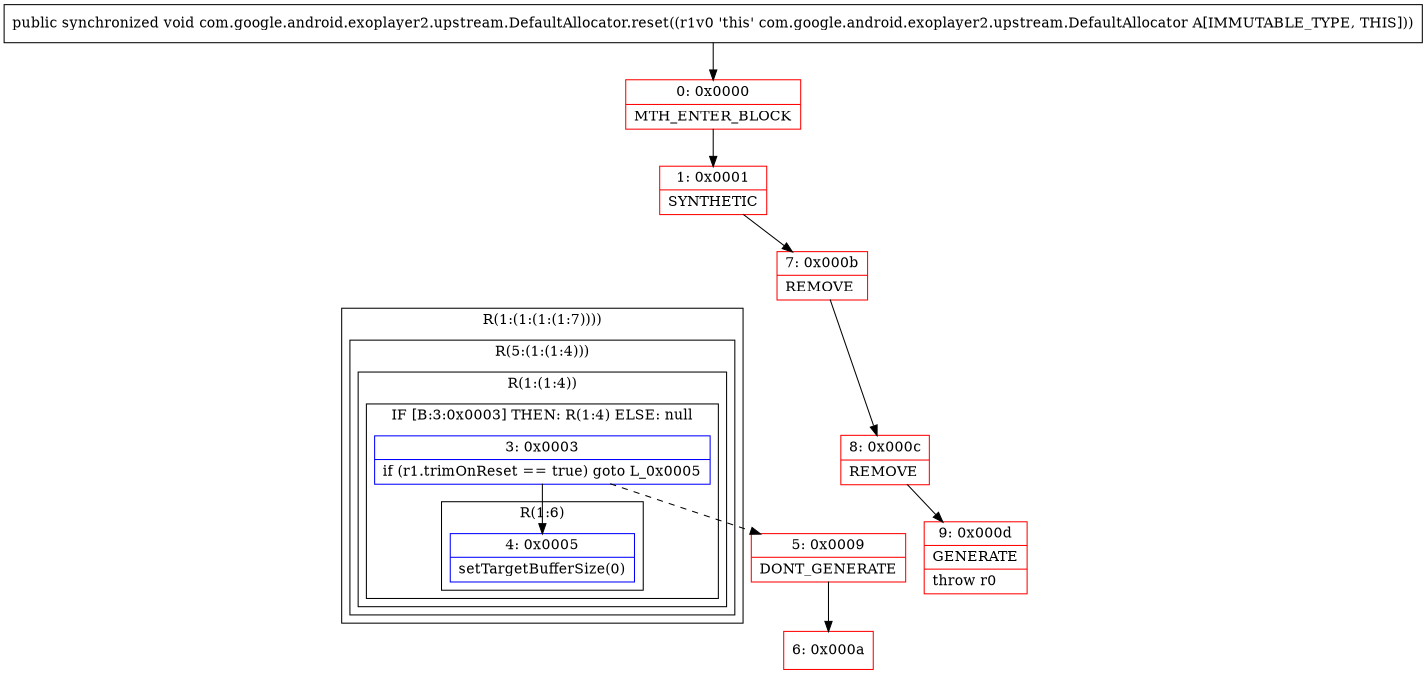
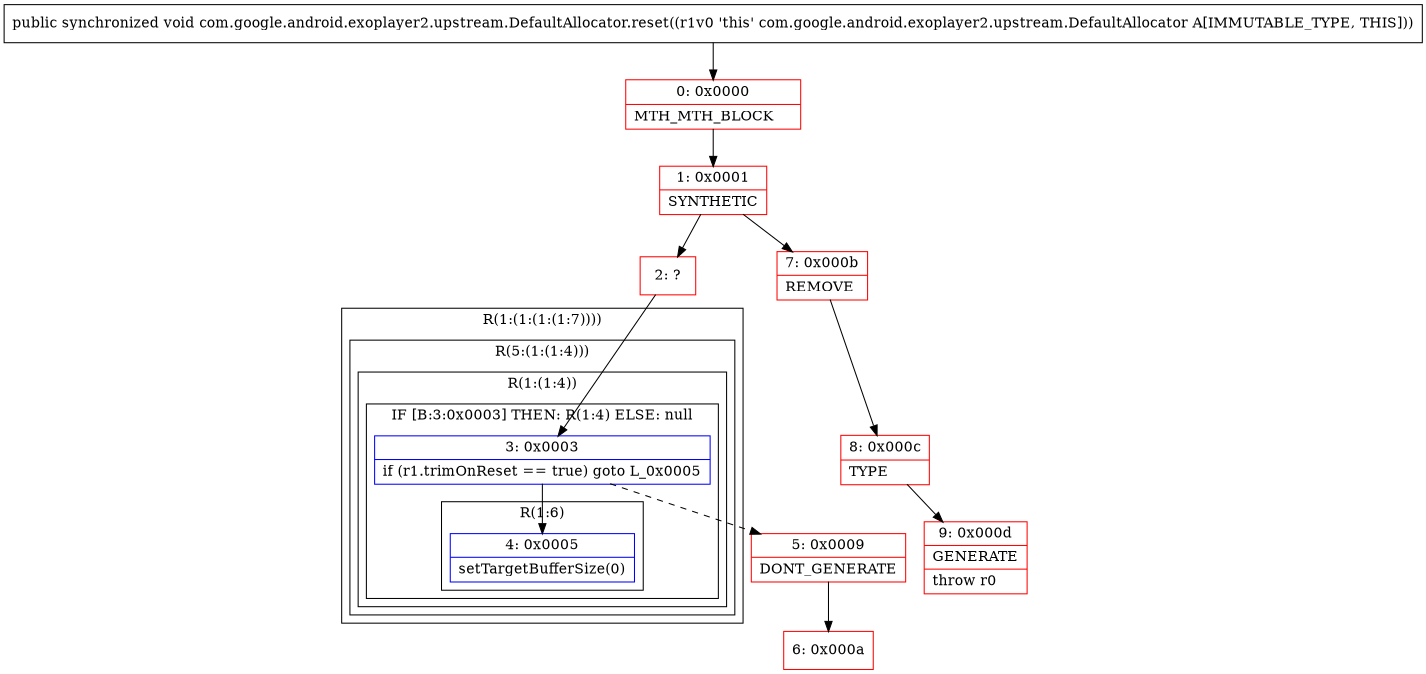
node "0: 0x0000": text "MTH_ENTER_BLOCK" -> "MTH_MTH_BLOCK"
node "2: ?": added
node "8: 0x000c": text "REMOVE" -> "TYPE"
